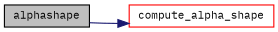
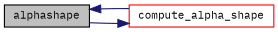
edge "compute_alpha_shape" -> "alphashape": added
